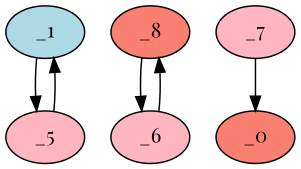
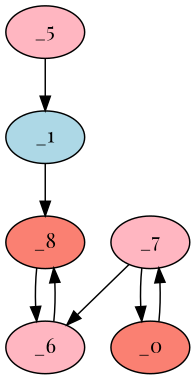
edge "_1" -> "_5": now "_1" -> "_8"
edge "_7" -> "_6": added
edge "_0" -> "_7": added
